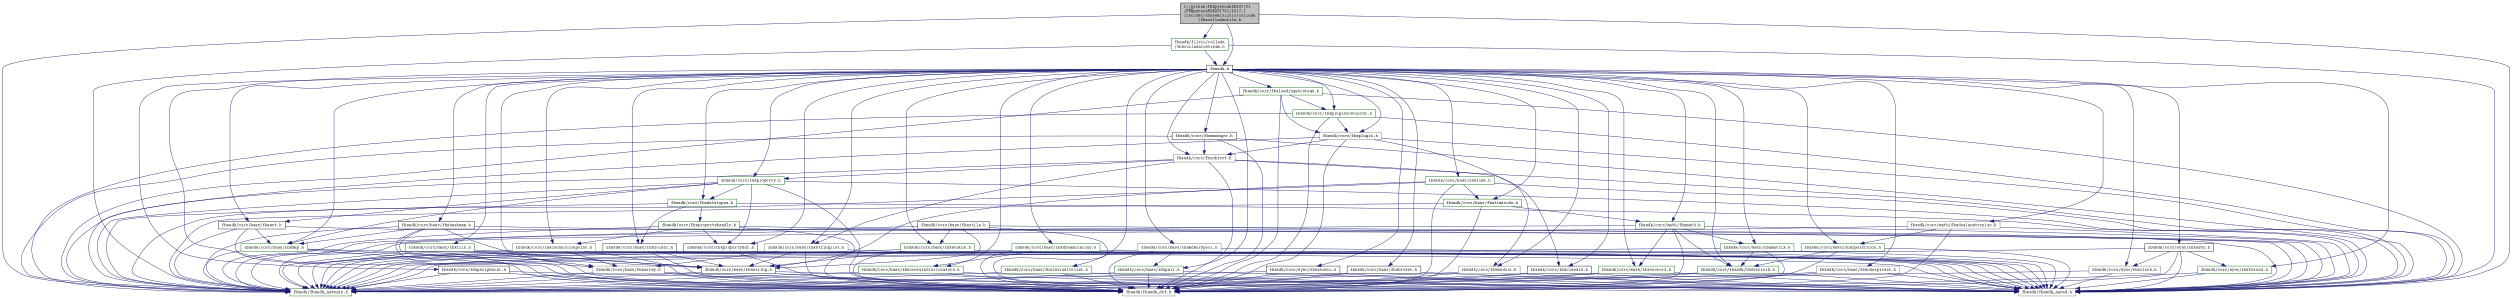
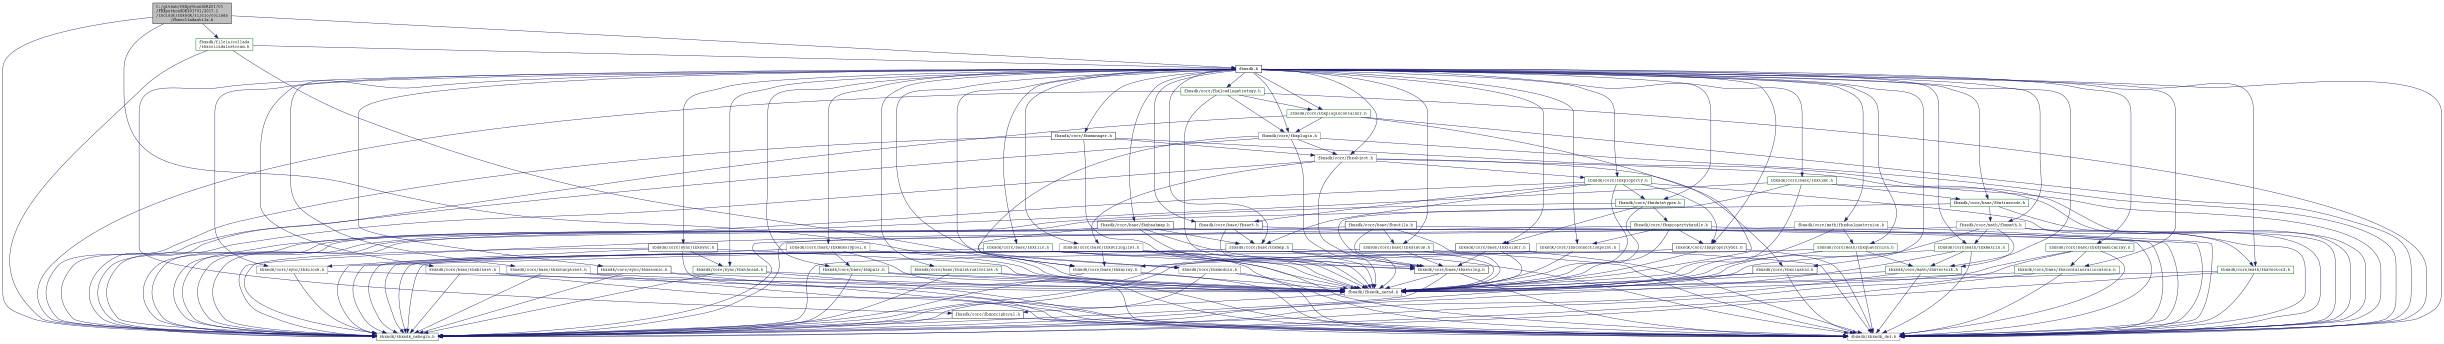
node "fbxsdk/core/math/fbxmath.h": color darkgreen -> gray40
node "fbxsdk/core/base/fbxbitset.h": color black -> gray40
node "fbxsdk/core/fbxsdk/fbxvector4.h": label "fbxsdk/core/fbxsdk/fbxvector4.h" -> "fbxsdk/core/math/fbxvector4.h"
edge "fbxsdk/core/fbxperipheral.h" -> "fbxsdk/fbxsdk_nsend.h": reversed
edge "fbxsdk/core/sync/fbxthread.h" -> "fbxsdk/fbxsdk_nsbegin.h": added
